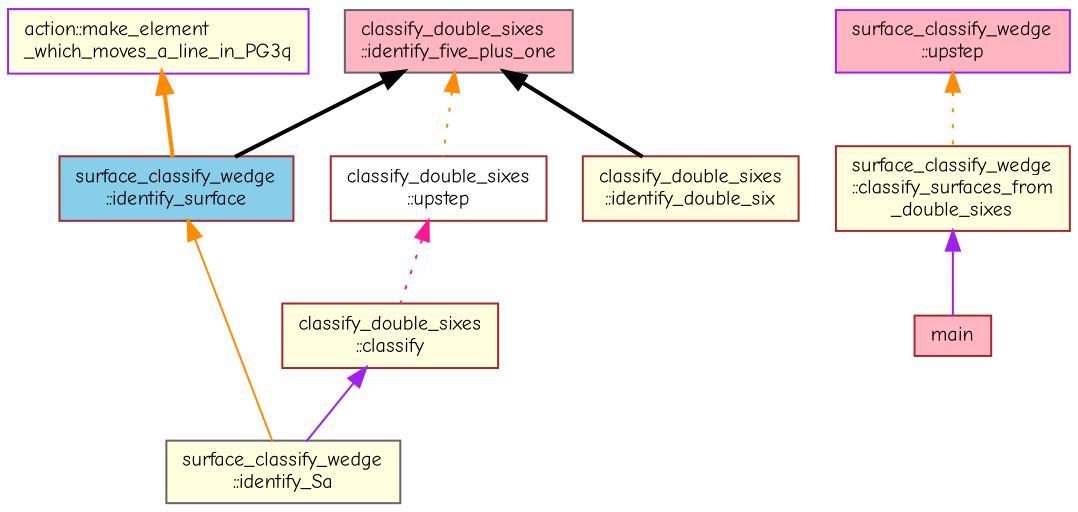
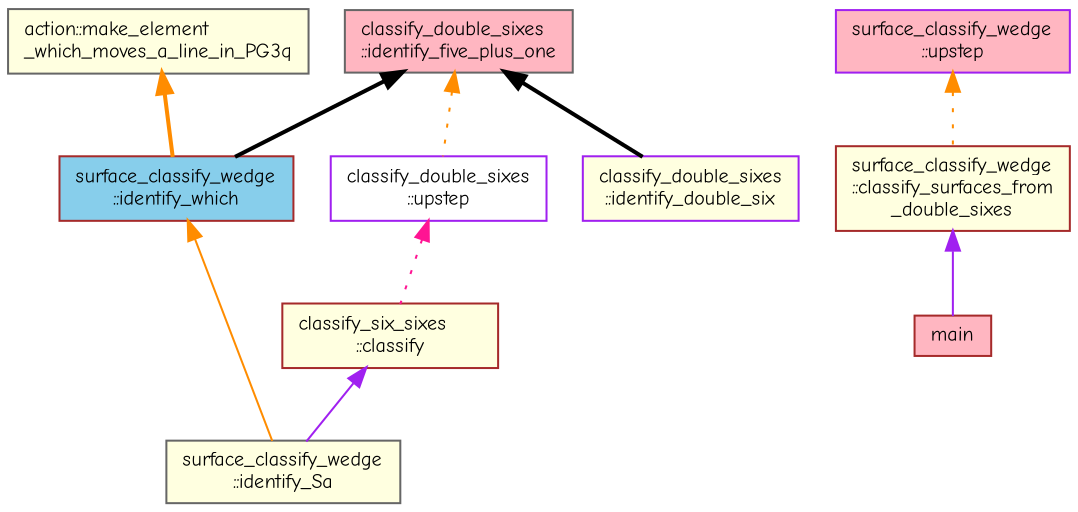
node "action::make_element _which_moves_a_line_in_PG3q": color purple -> gray40
node "surface_classify_wedge ::identify_surface": label "surface_classify_wedge ::identify_surface" -> "surface_classify_wedge ::identify_which"
node "classify_double_sixes ::upstep": color brown -> purple
node "classify_double_sixes ::identify_double_six": color brown -> purple
node "classify_double_sixes ::classify": label "classify_double_sixes ::classify" -> "classify_six_sixes ::classify"
